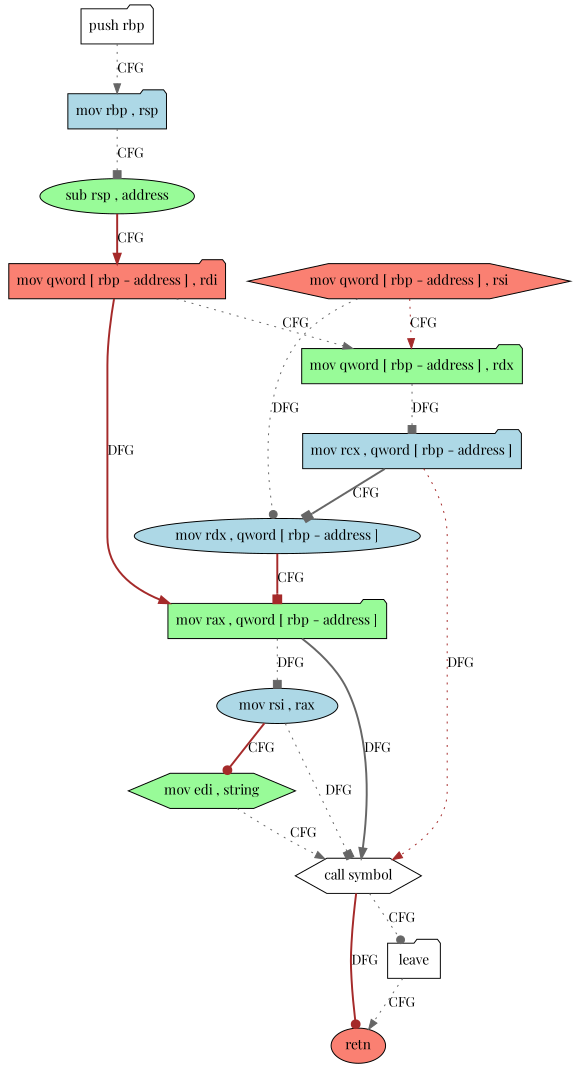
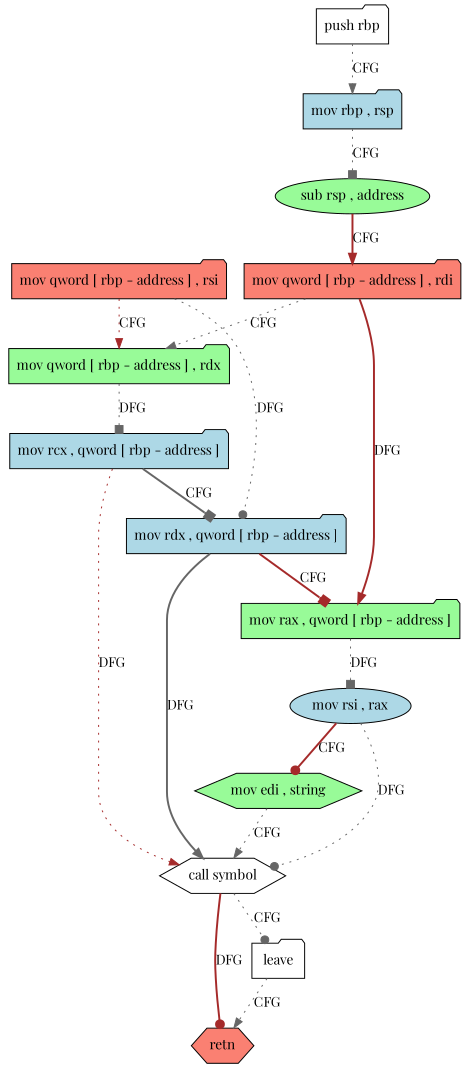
node "mov qword [ rbp - address ] , rsi": shape hexagon -> folder
node "mov rdx , qword [ rbp - address ]": shape ellipse -> folder
edge "mov rax , qword [ rbp - address ]" -> "call symbol": now "mov rdx , qword [ rbp - address ]" -> "call symbol"
edge "mov rsi , rax" -> "call symbol": arrowhead box -> dot
node "retn": shape ellipse -> hexagon
